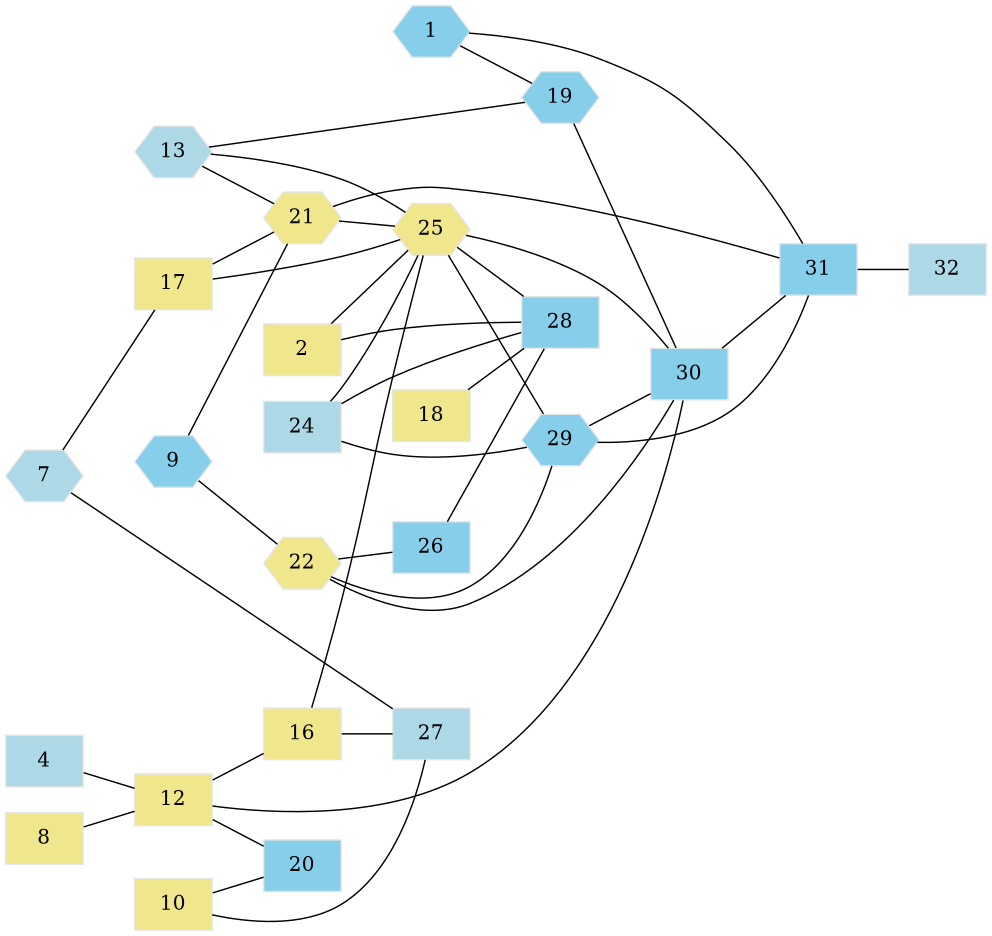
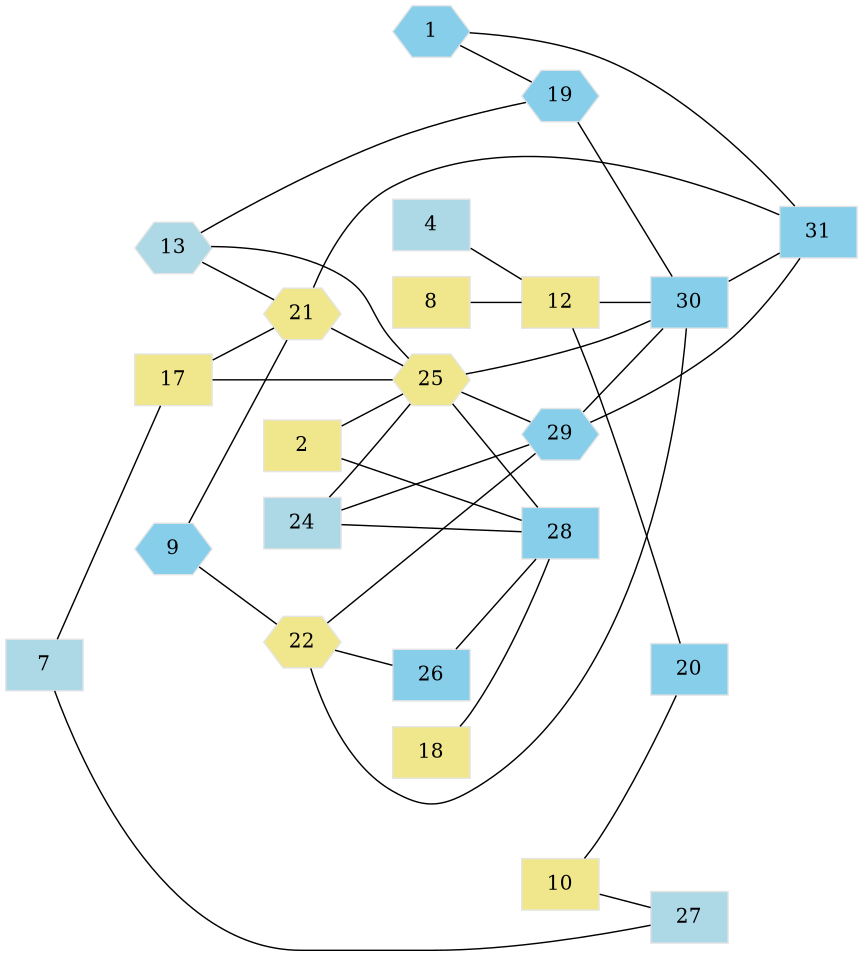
node "32": removed
node "7": shape hexagon -> box
node "16": removed
